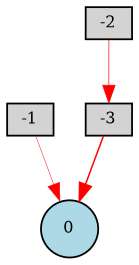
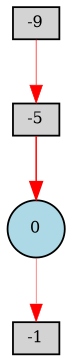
node "-2": label "-2" -> "-9"
node "-3": label "-3" -> "-5"
edge "-1" -> "0": reversed
